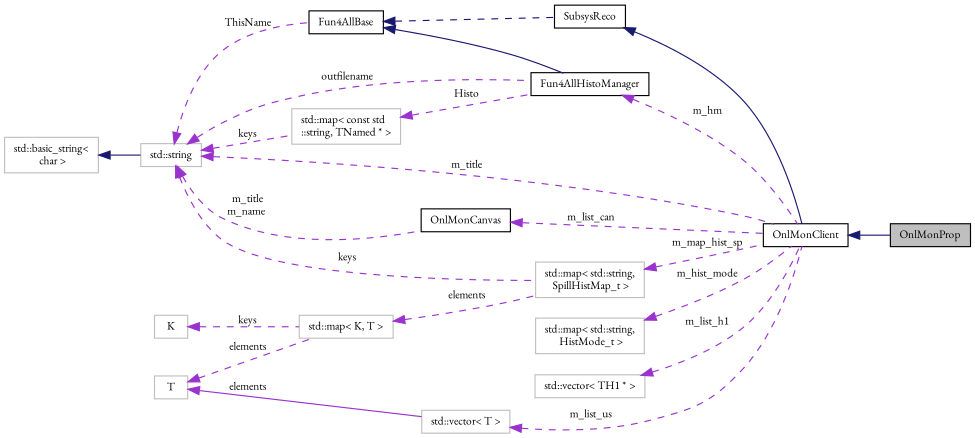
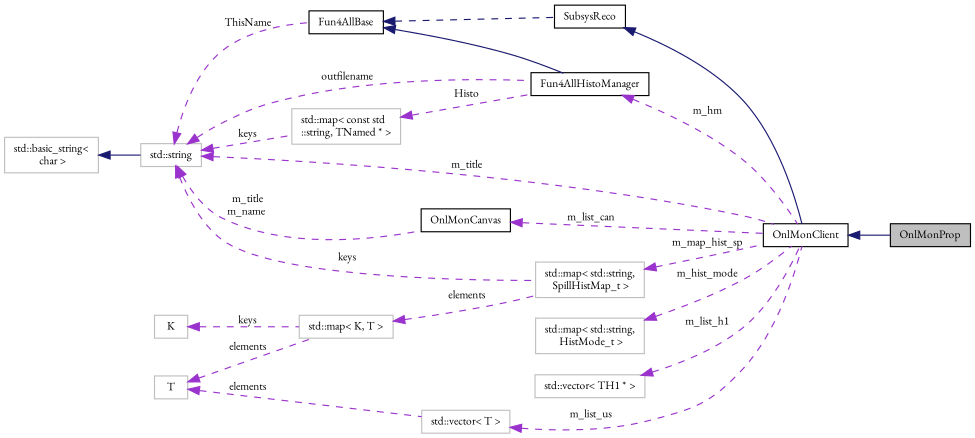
edge "std::vector< T >" -> "T": style solid -> dashed
